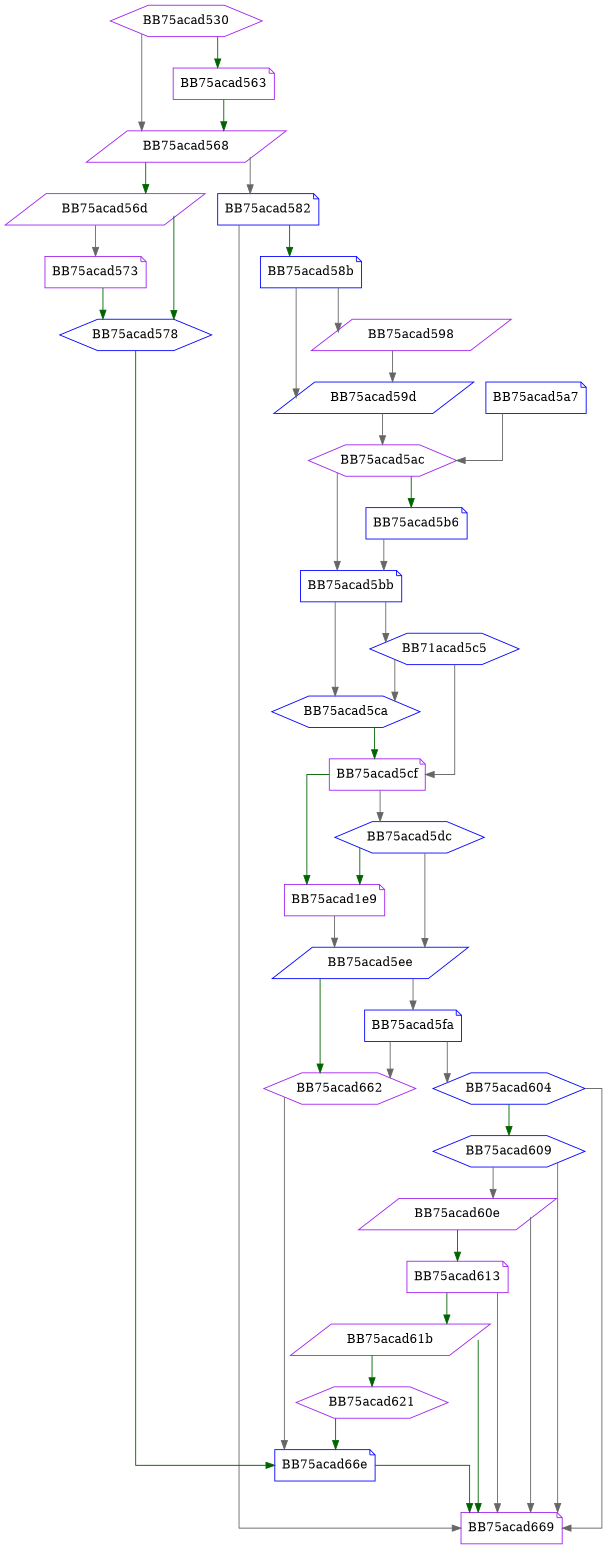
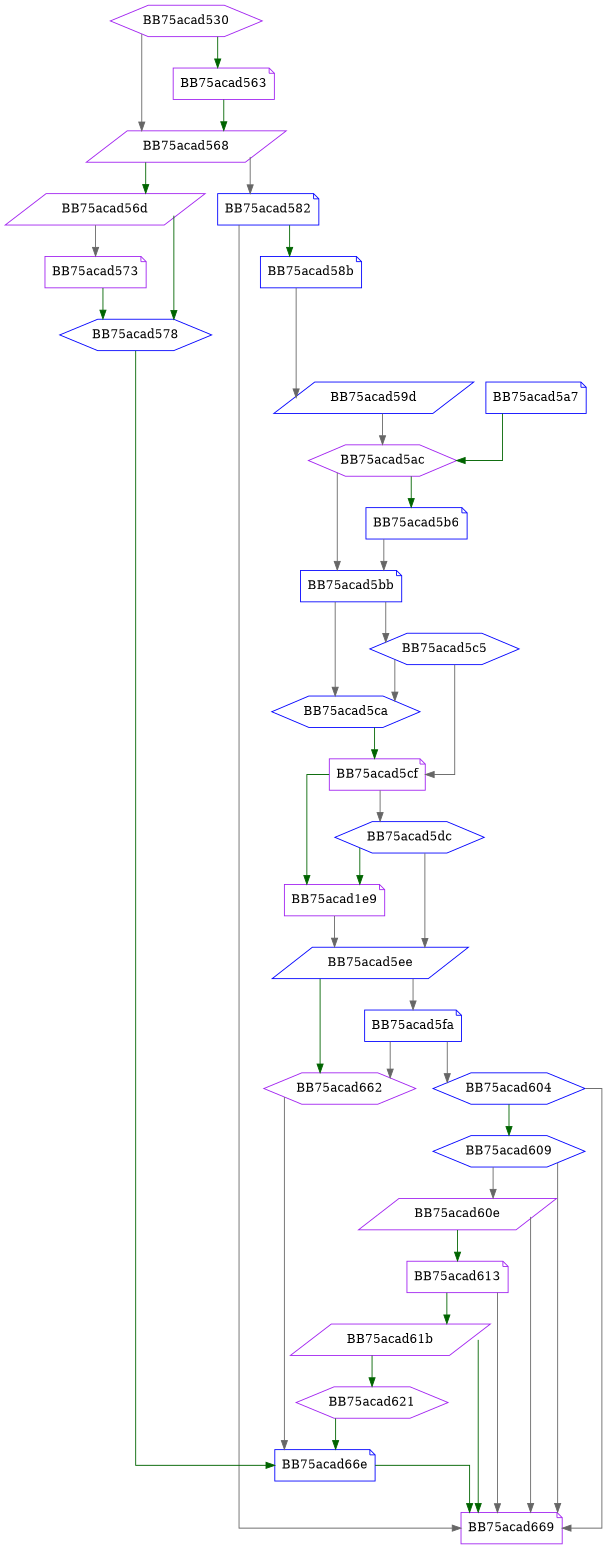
node "BB75acad598": removed
edge "BB75acad5a7" -> "BB75acad5ac": color gray40 -> darkgreen
node "BB71acad5c5": label "BB71acad5c5" -> "BB75acad5c5"
